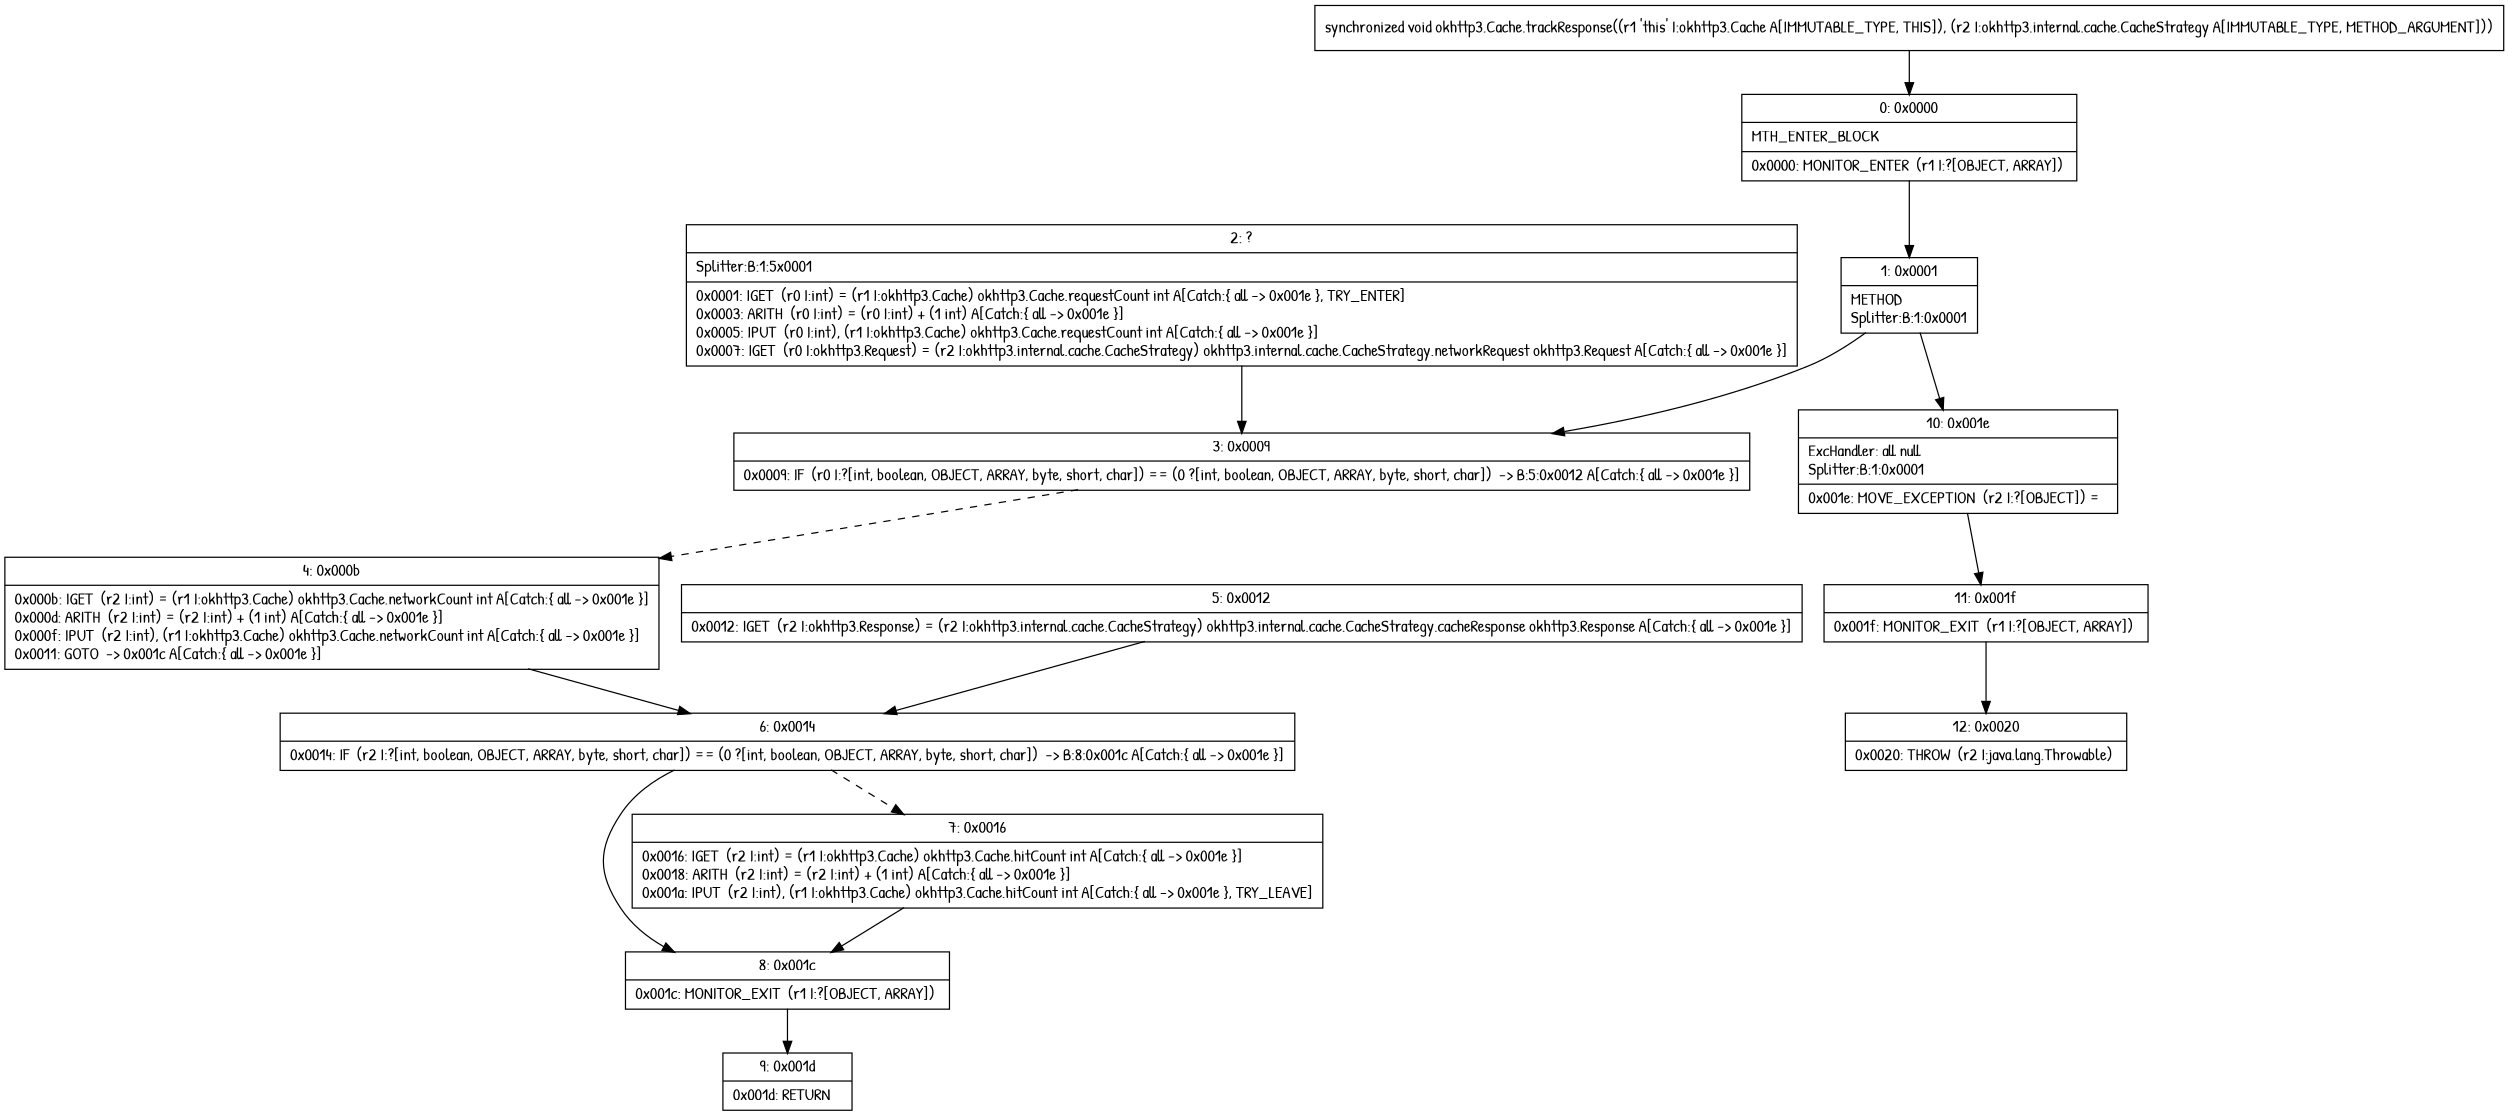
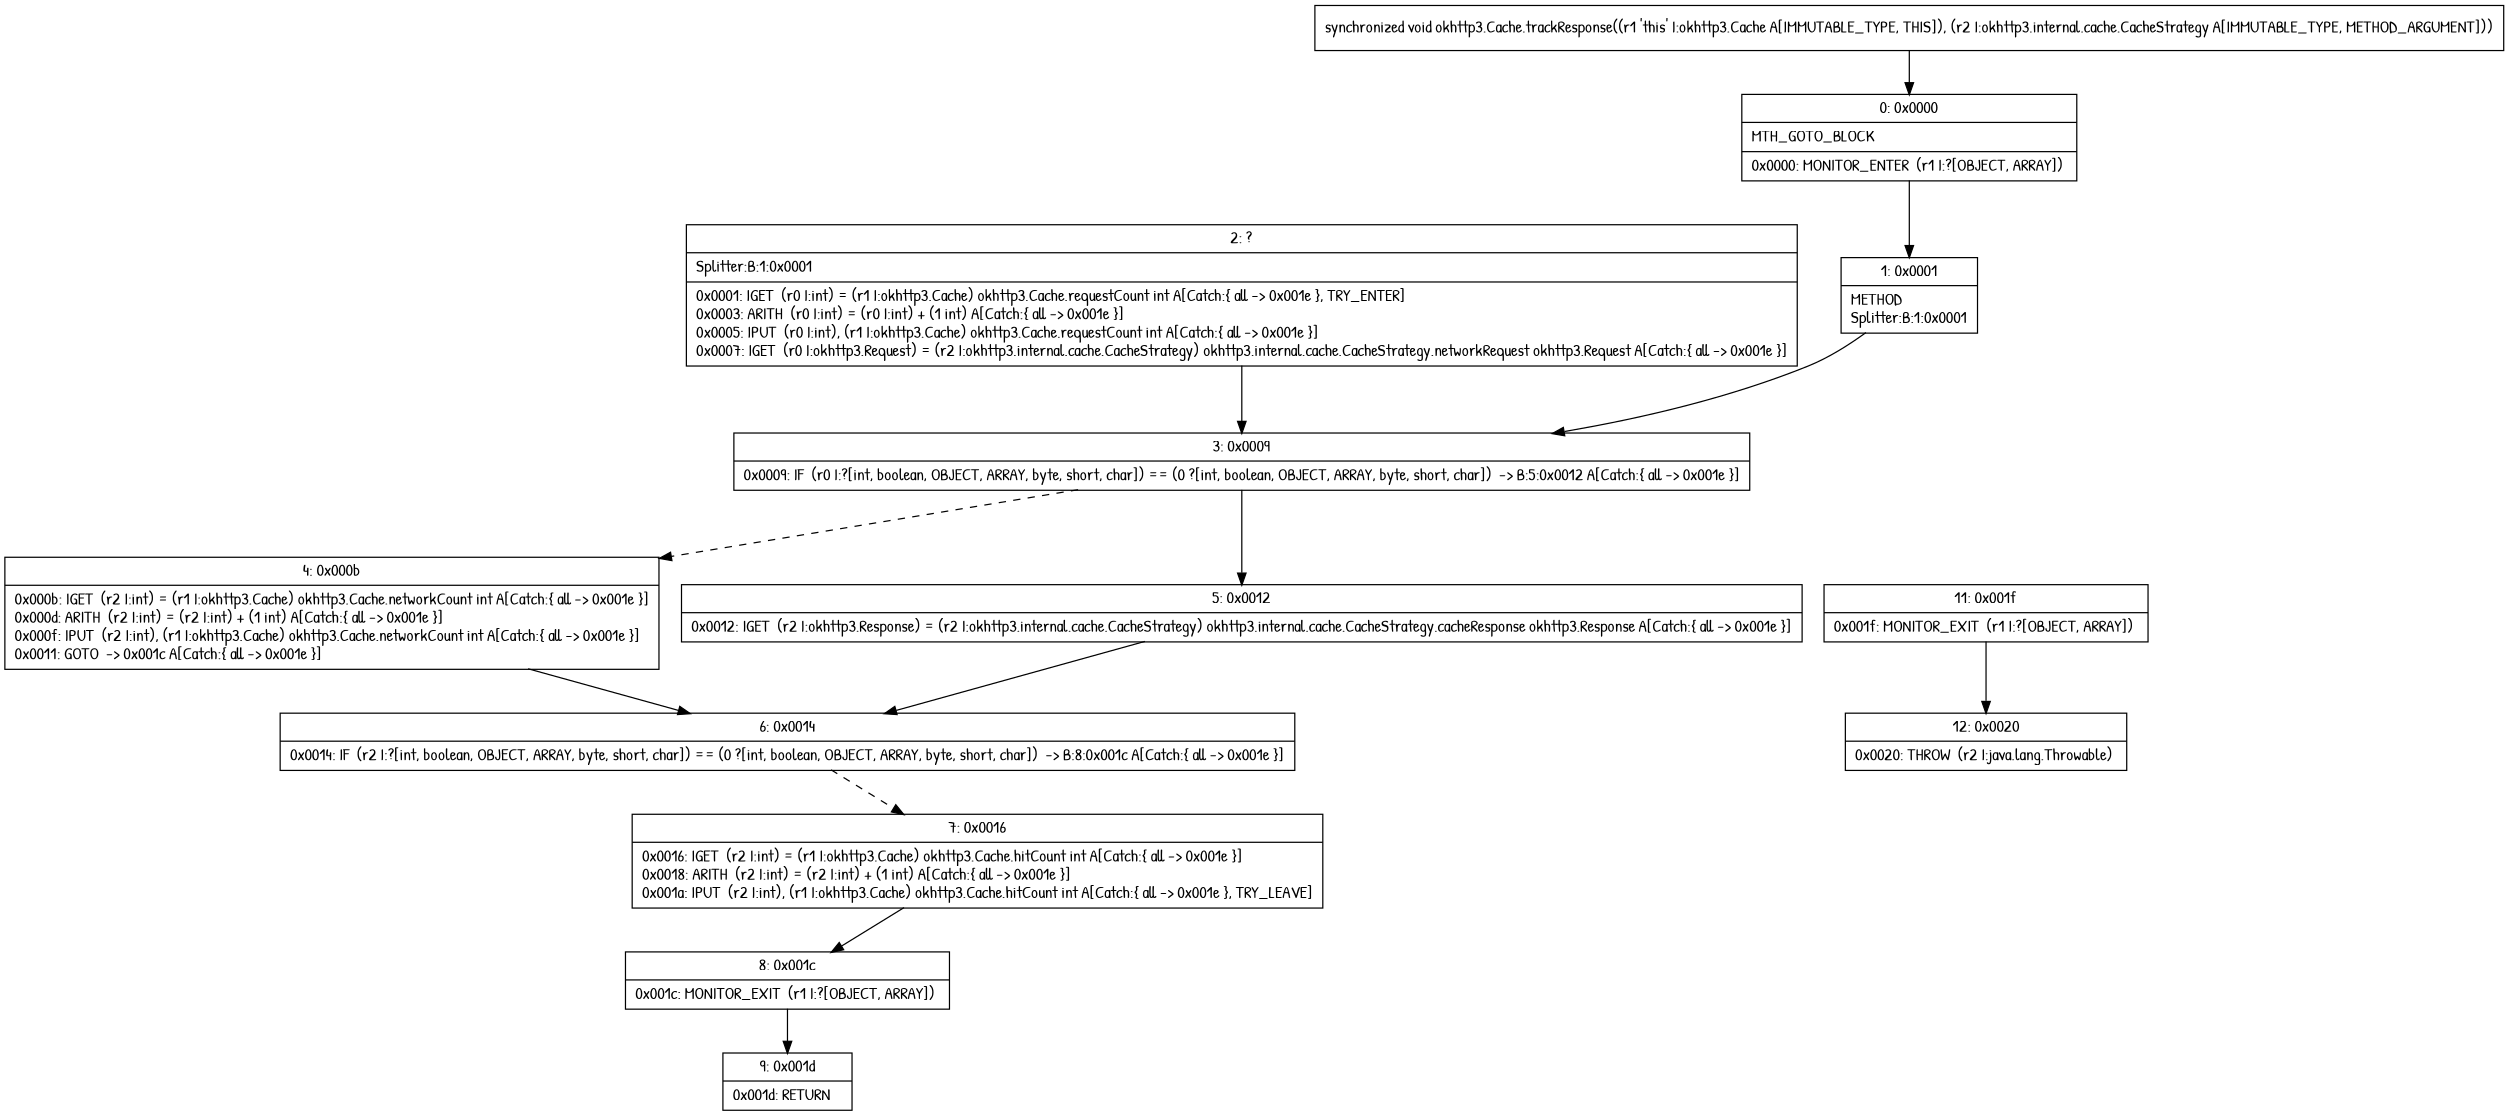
node "0: 0x0000": text "MTH_ENTER_BLOCK" -> "MTH_GOTO_BLOCK"
node "2: ?": text "Splitter:B:1:5x0001" -> "Splitter:B:1:0x0001"
node "10: 0x001e": removed
edge "3: 0x0009" -> "5: 0x0012": added
edge "6: 0x0014" -> "8: 0x001c": removed
